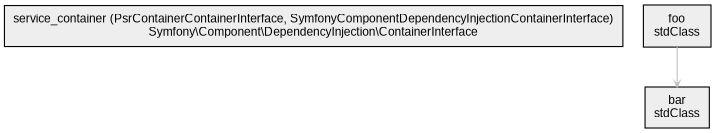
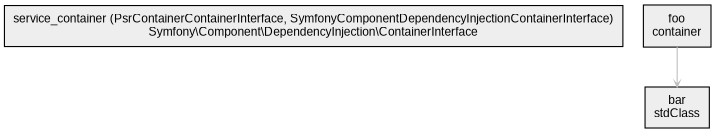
node "foo stdClass": label "foo stdClass" -> "foo container"
